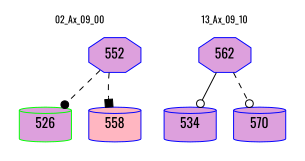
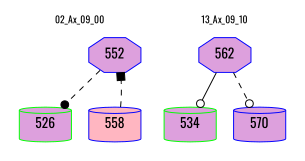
edge "552" -> "558": reversed
node "534": color blue -> green
